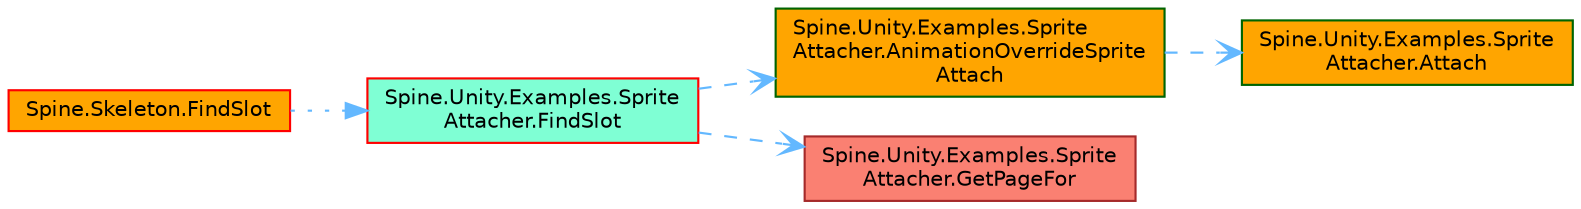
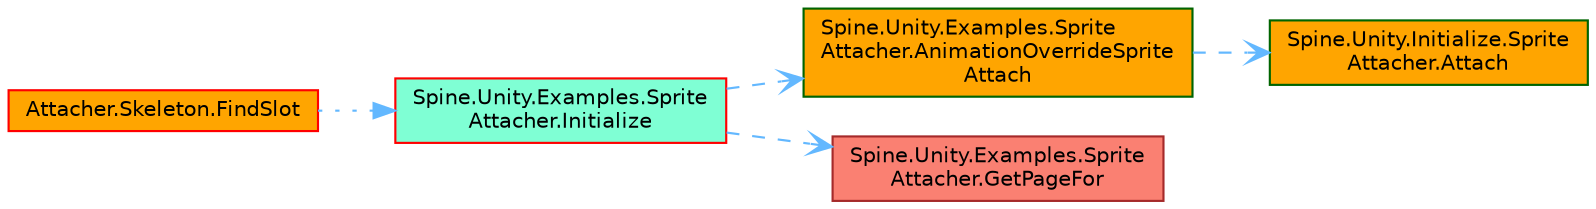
node "Spine.Unity.Examples.Sprite Attacher.Attach": label "Spine.Unity.Examples.Sprite Attacher.Attach" -> "Spine.Unity.Initialize.Sprite Attacher.Attach"
node "Spine.Skeleton.FindSlot": label "Spine.Skeleton.FindSlot" -> "Attacher.Skeleton.FindSlot"
node "Spine.Unity.Examples.Sprite Attacher.FindSlot": label "Spine.Unity.Examples.Sprite Attacher.FindSlot" -> "Spine.Unity.Examples.Sprite Attacher.Initialize"
